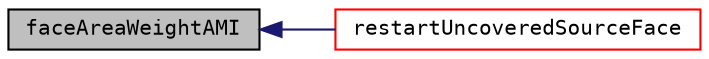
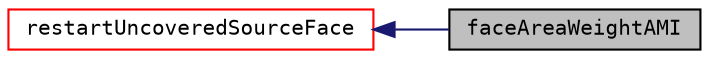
edge "restartUncoveredSourceFace" -> "faceAreaWeightAMI": reversed
